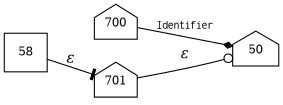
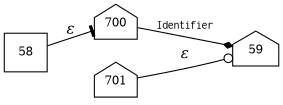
node "50": label "50" -> "59"
edge "58" -> "701": now "58" -> "700"
